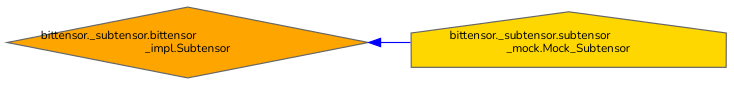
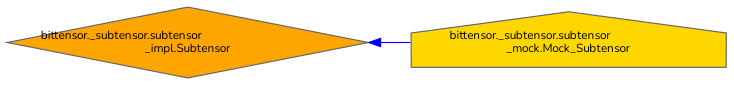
node "bittensor._subtensor.bittensor _impl.Subtensor": label "bittensor._subtensor.bittensor _impl.Subtensor" -> "bittensor._subtensor.subtensor _impl.Subtensor"
